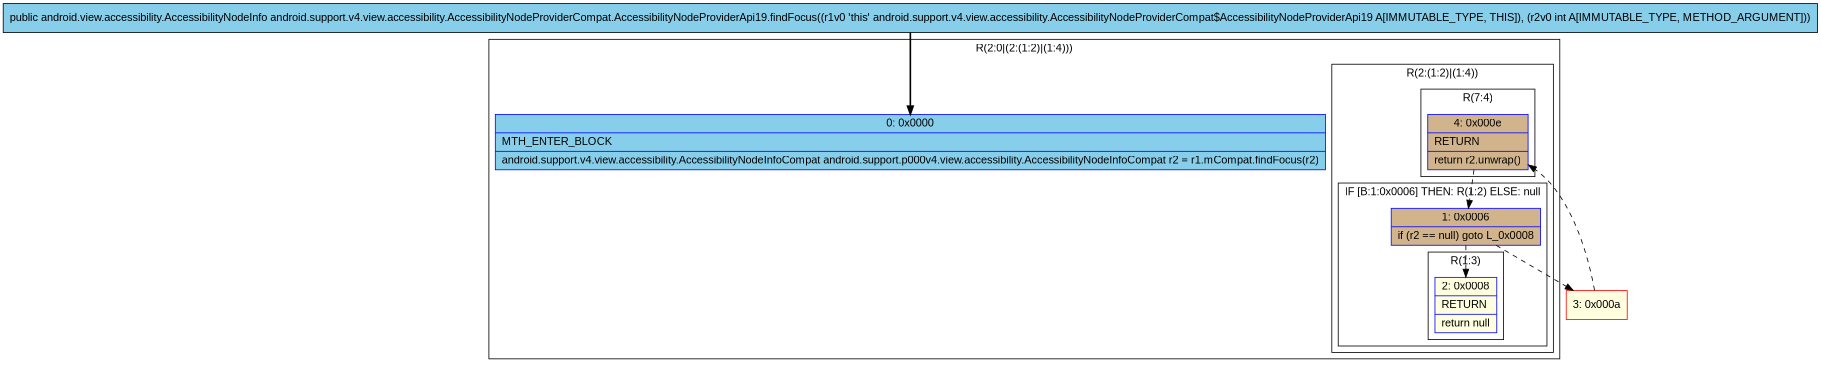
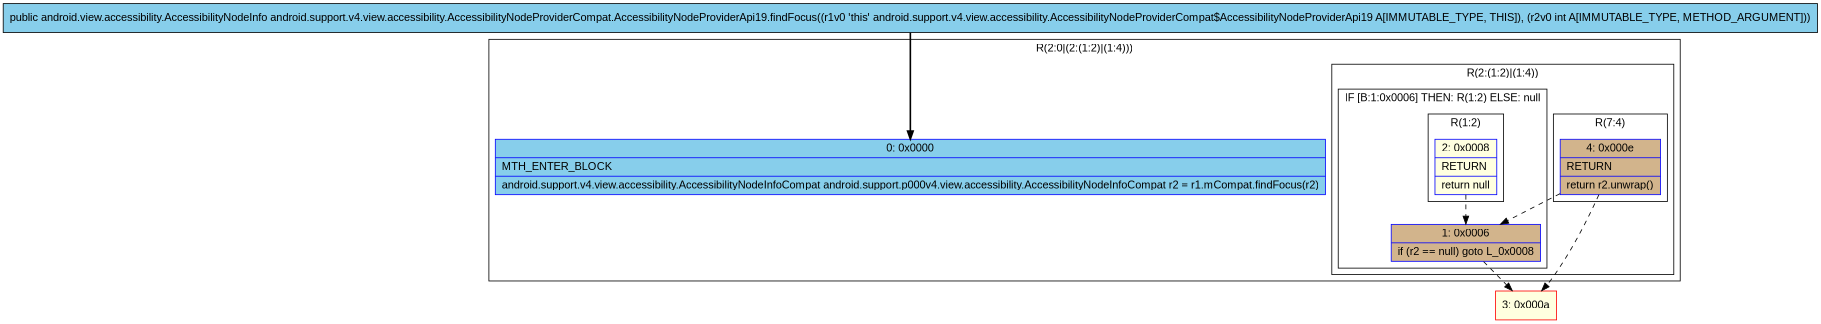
edge "3: 0x000a" -> "4: 0x000e": reversed
edge "1: 0x0006" -> "2: 0x0008": reversed
cluster "R(1:3)": label "R(1:3)" -> "R(1:2)"
